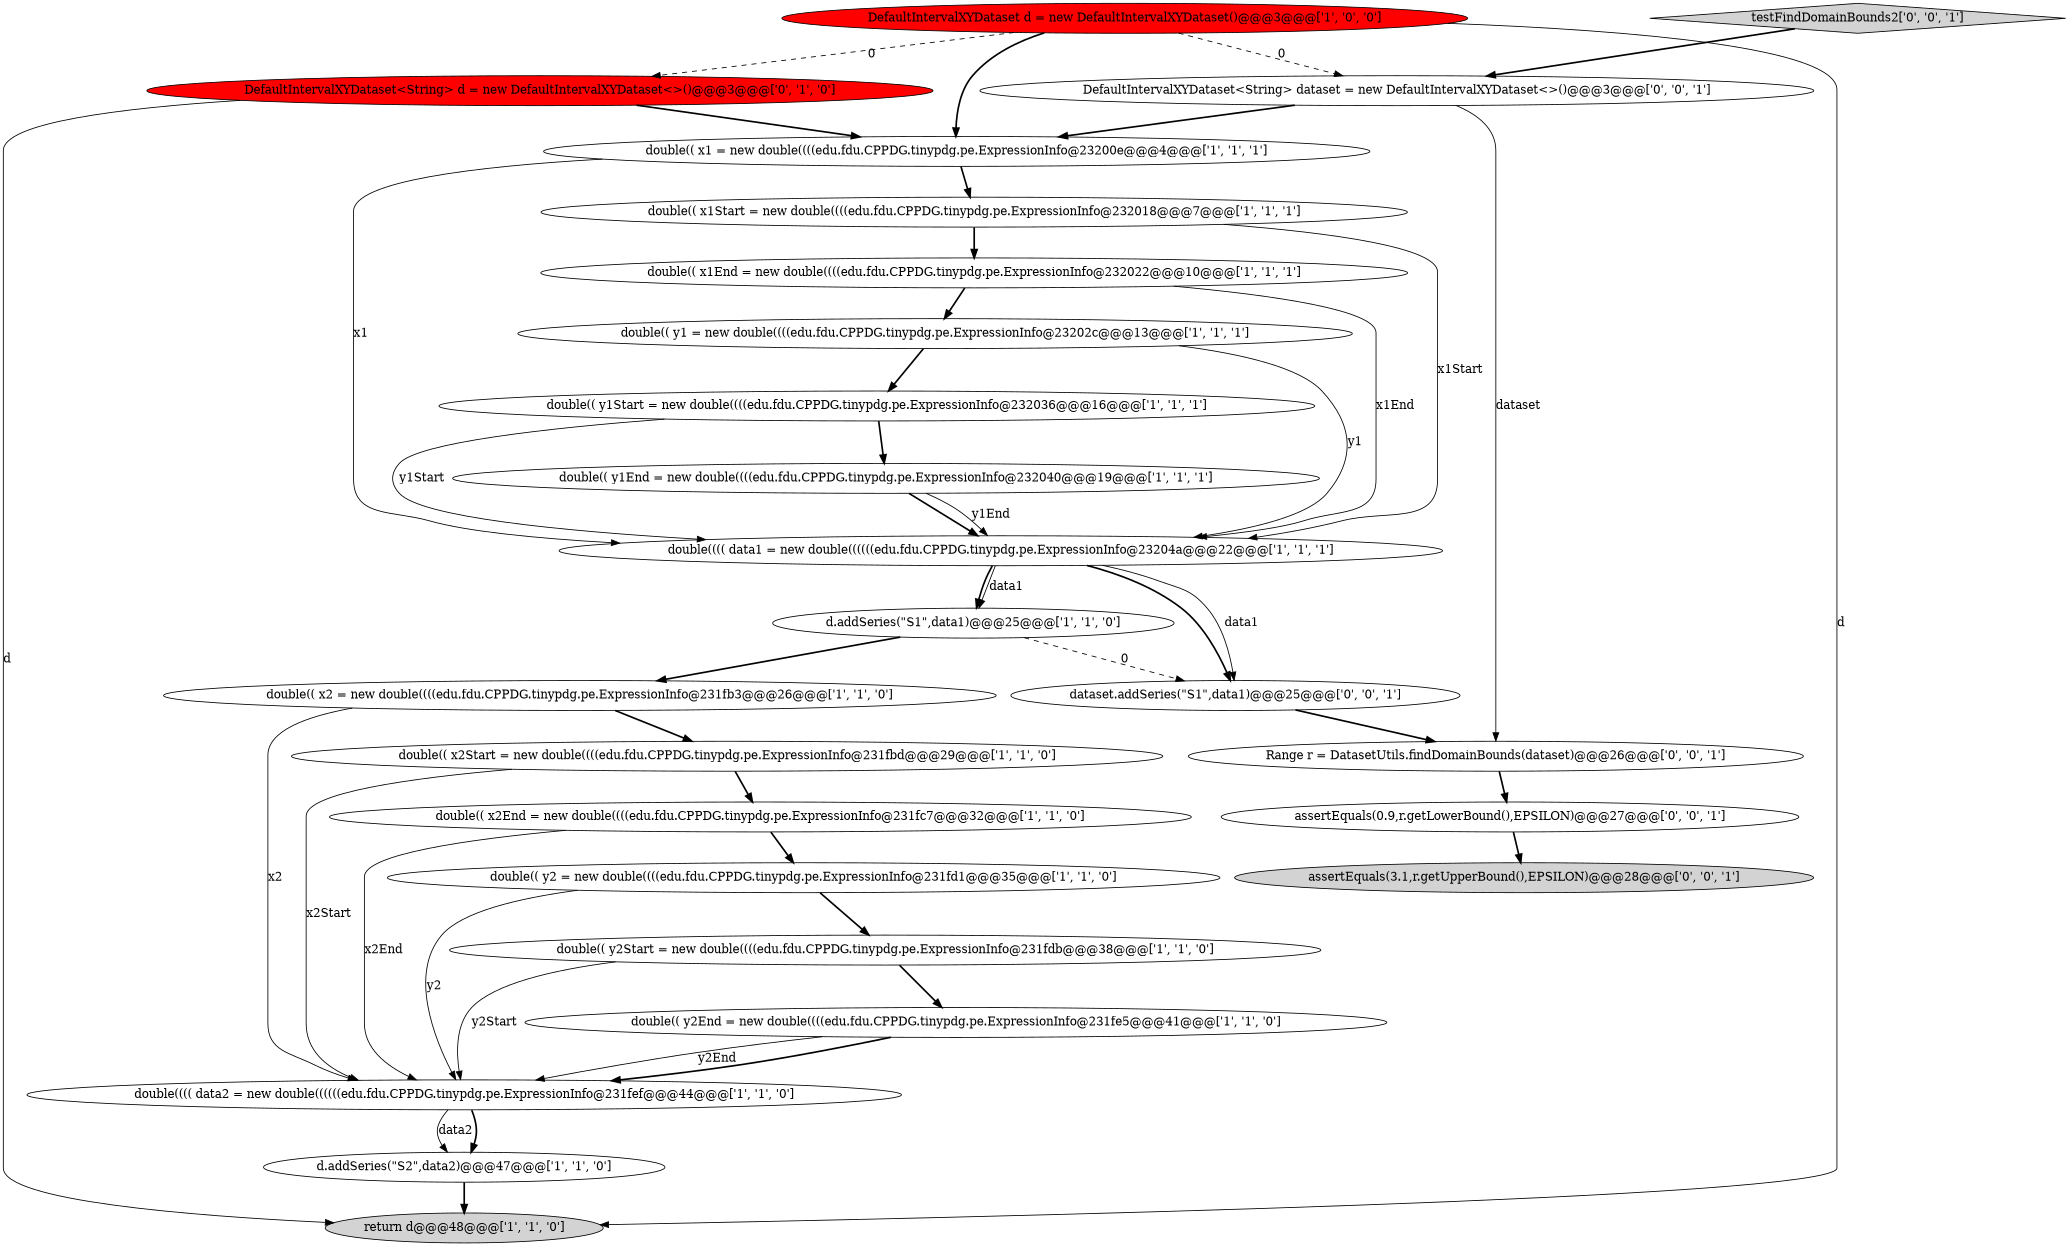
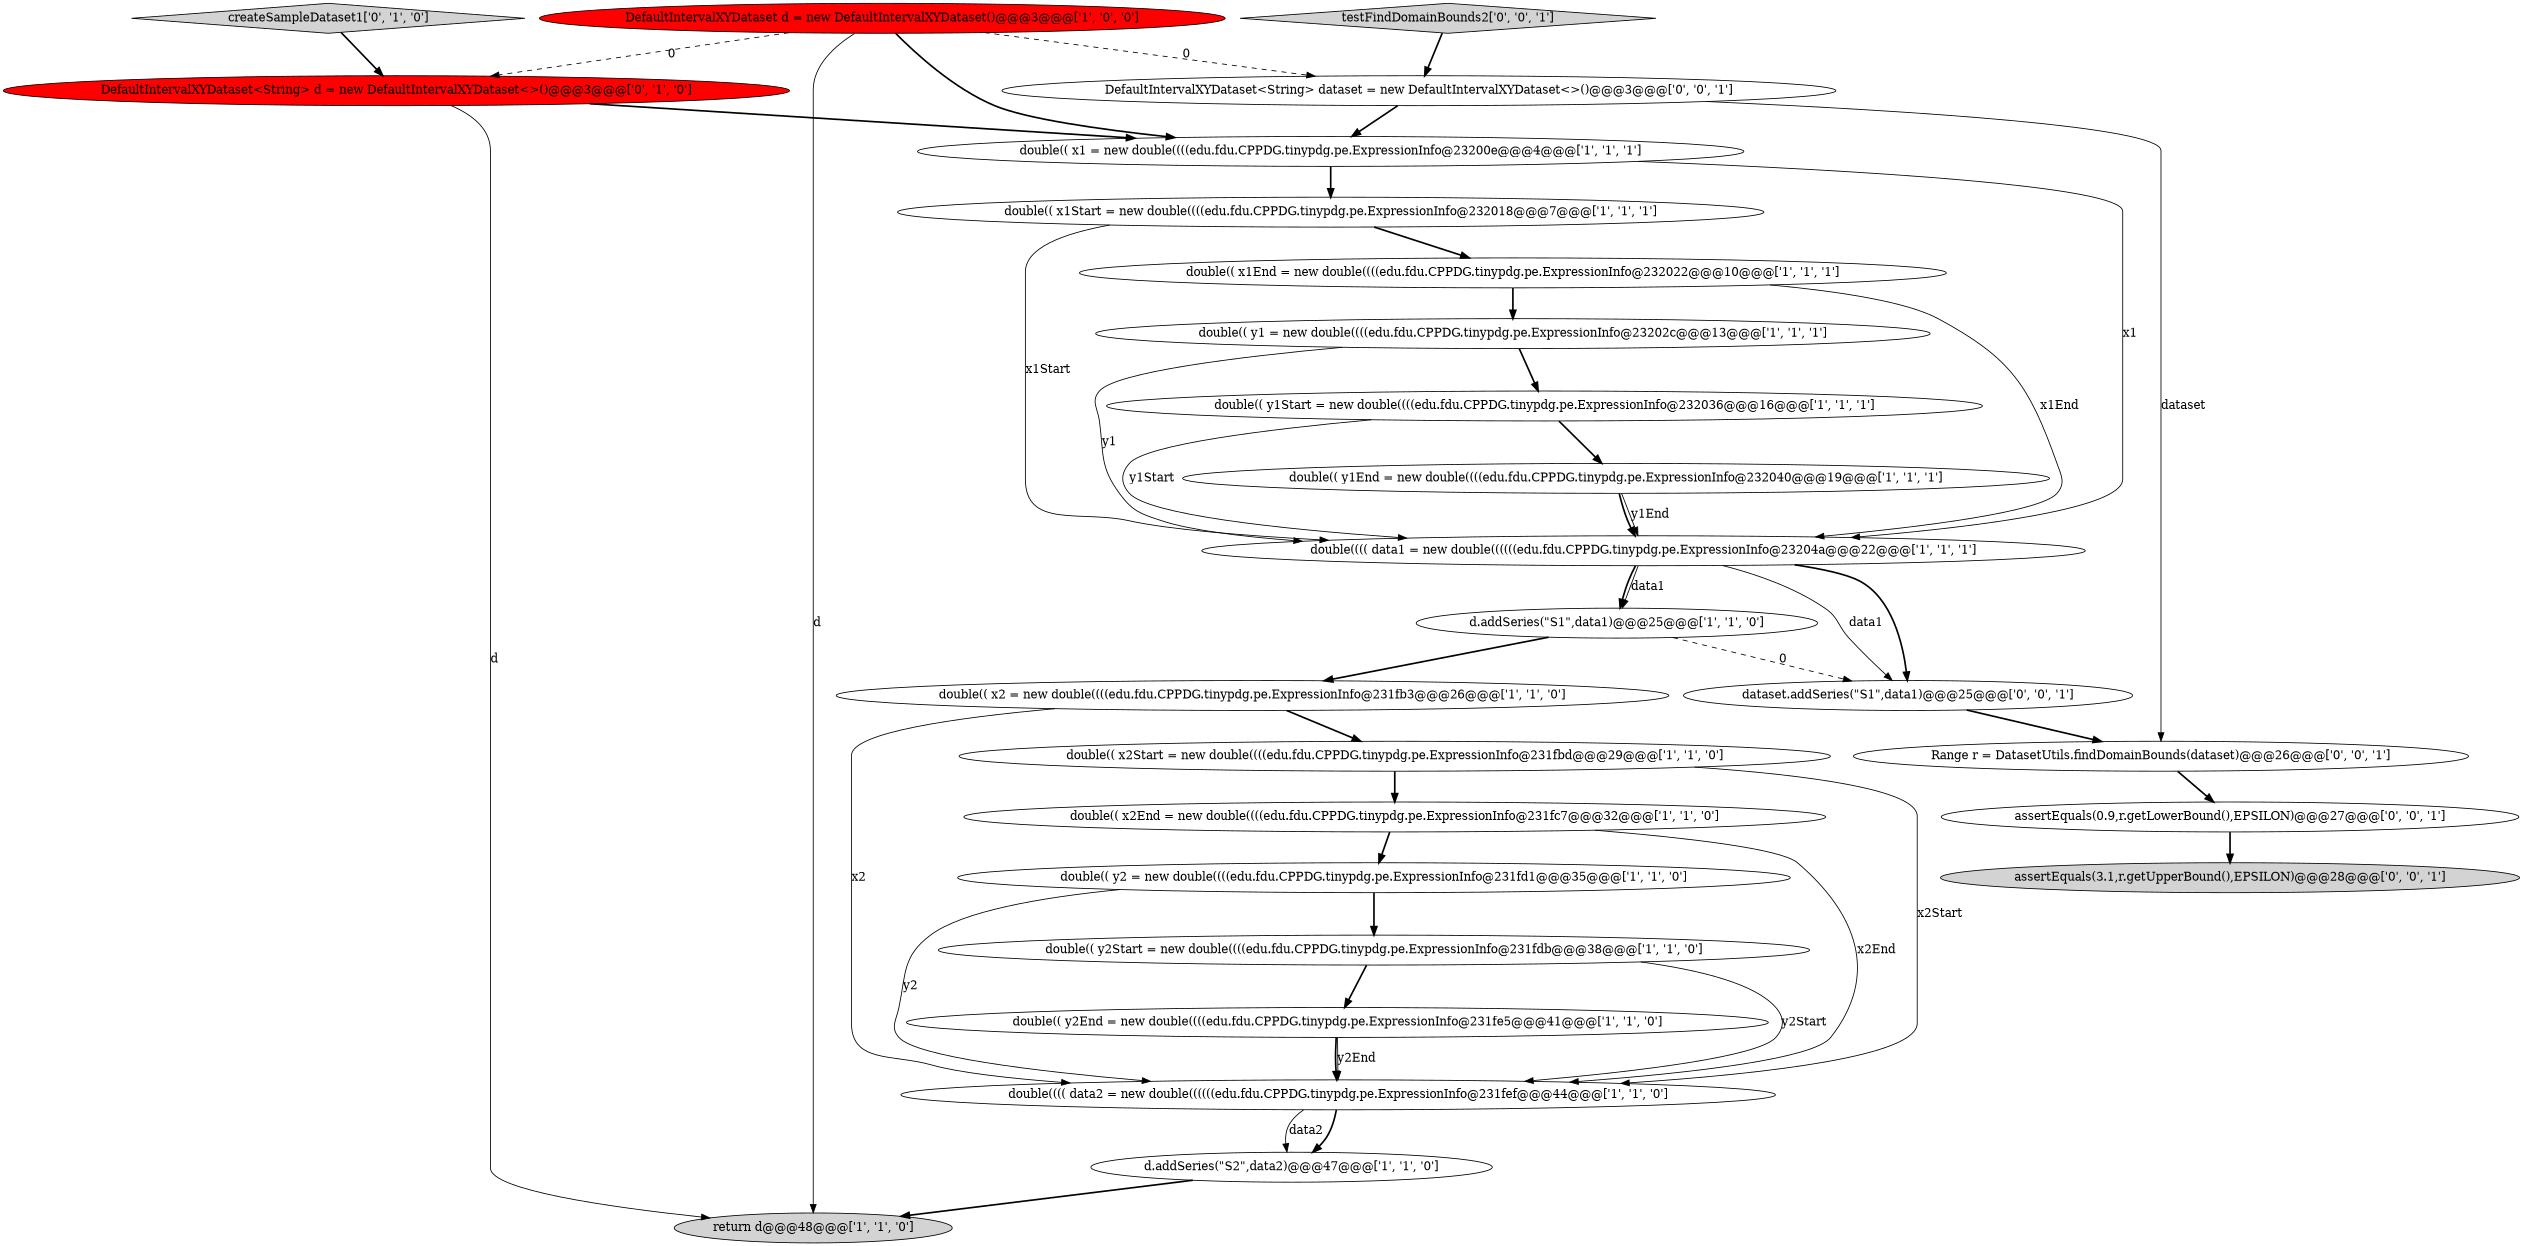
node "createSampleDataset1['0', '1', '0']": added
